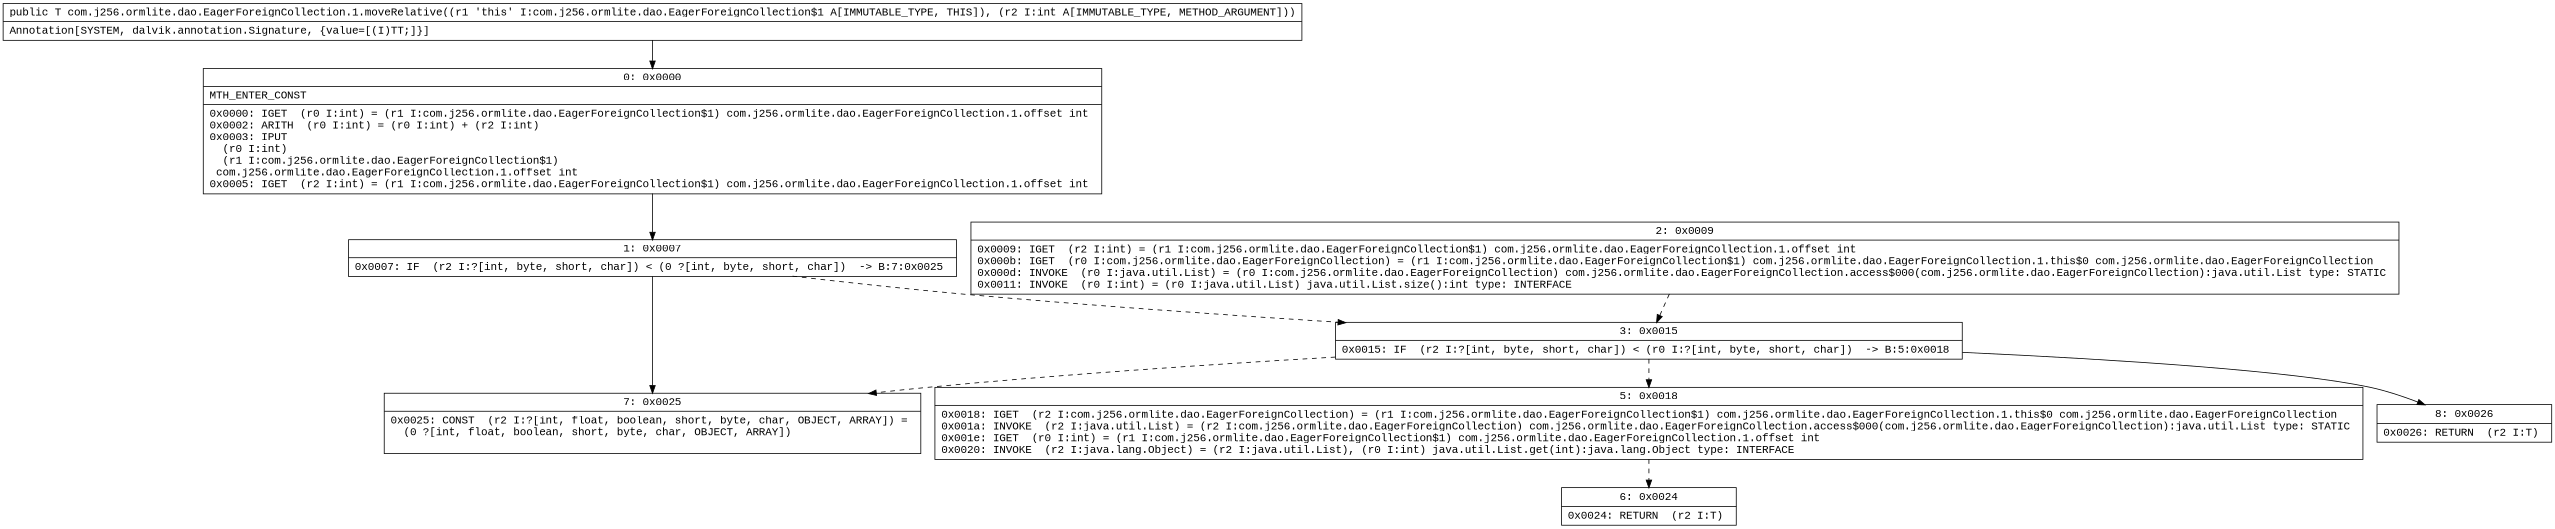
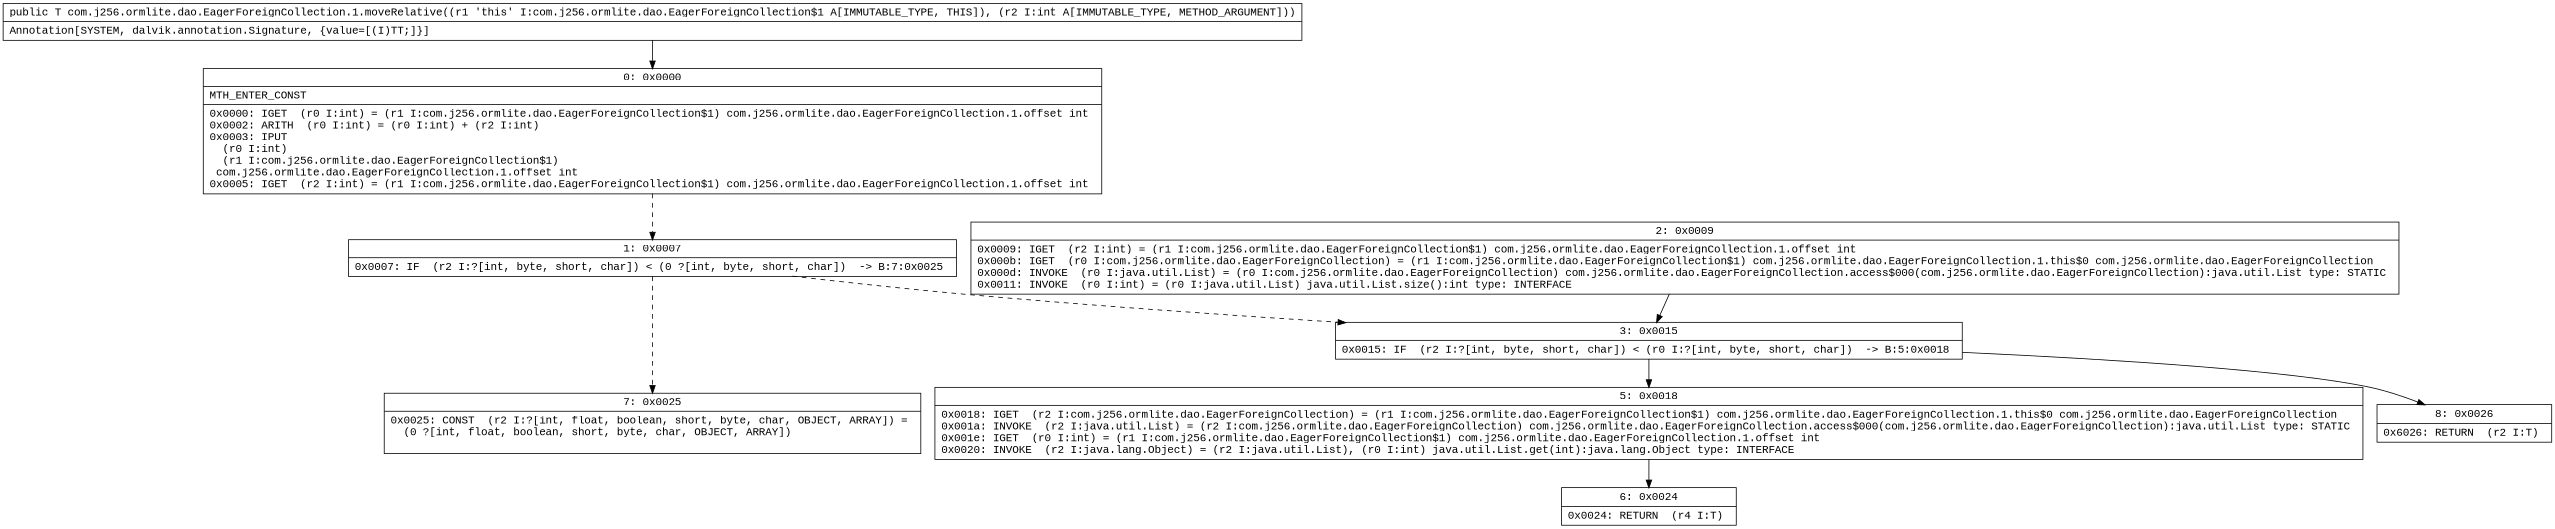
edge "0: 0x0000" -> "1: 0x0007": style solid -> dashed
edge "2: 0x0009" -> "3: 0x0015": style dashed -> solid
edge "1: 0x0007" -> "7: 0x0025": style solid -> dashed
edge "3: 0x0015" -> "5: 0x0018": style dashed -> solid
edge "3: 0x0015" -> "7: 0x0025": removed
node "8: 0x0026": text "0x0026: RETURN  (r2 I:T)" -> "0x6026: RETURN  (r2 I:T)"
edge "5: 0x0018" -> "6: 0x0024": style dashed -> solid
node "6: 0x0024": text "0x0024: RETURN  (r2 I:T)" -> "0x0024: RETURN  (r4 I:T)"
